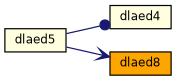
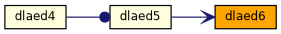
edge "dlaed5" -> "dlaed4": reversed
node "dlaed8": label "dlaed8" -> "dlaed6"
